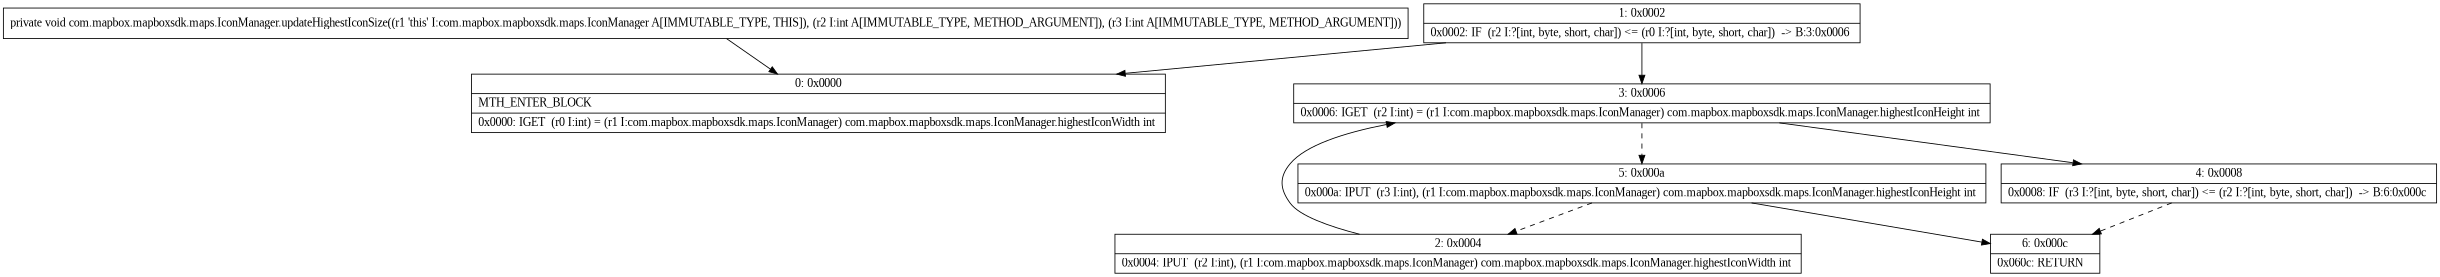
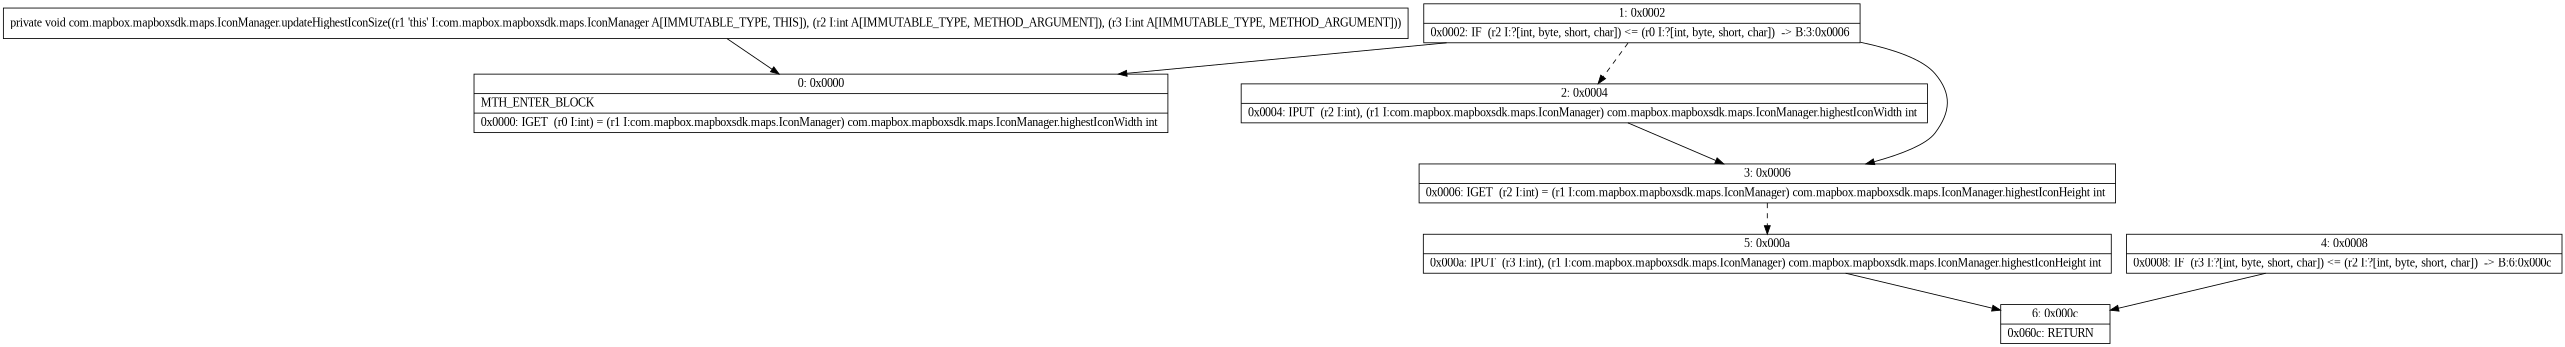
edge "3: 0x0006" -> "4: 0x0008": removed
edge "5: 0x000a" -> "2: 0x0004": now "1: 0x0002" -> "2: 0x0004"
edge "4: 0x0008" -> "6: 0x000c": style dashed -> solid
